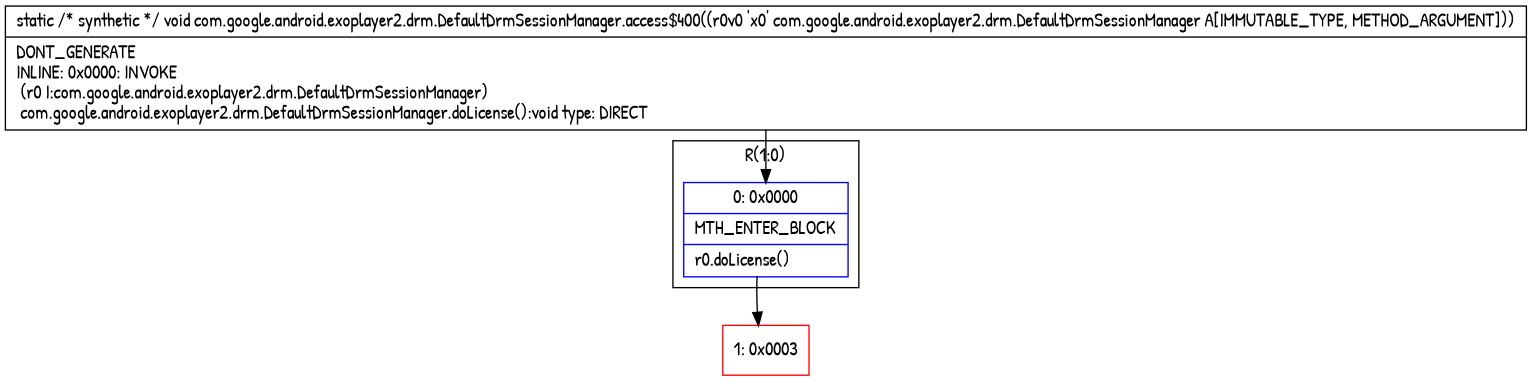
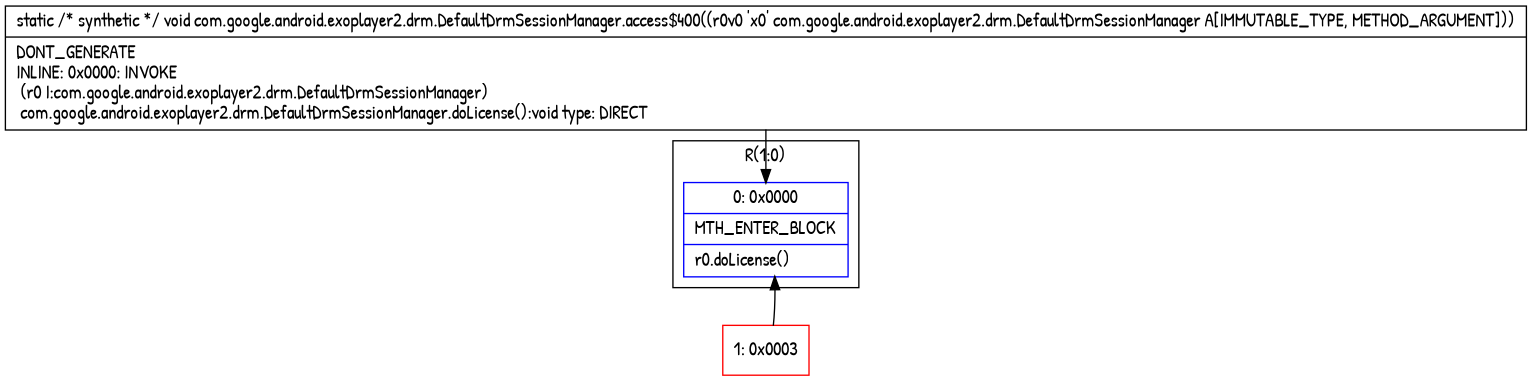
edge "0: 0x0000" -> "1: 0x0003": reversed
